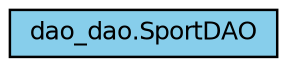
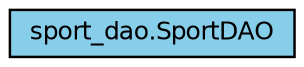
node "dao_dao.SportDAO": label "dao_dao.SportDAO" -> "sport_dao.SportDAO"
